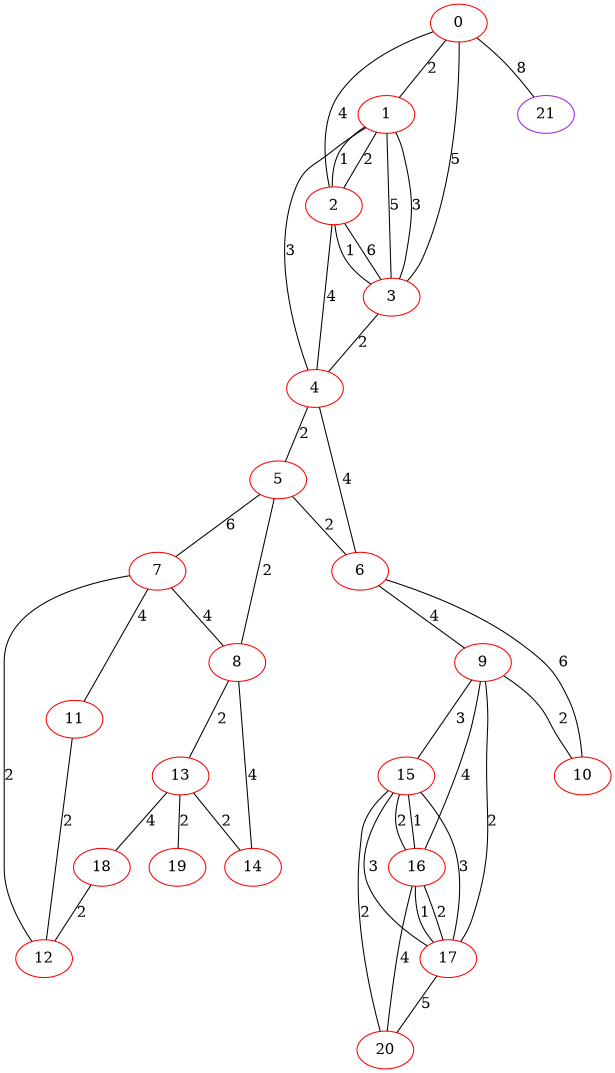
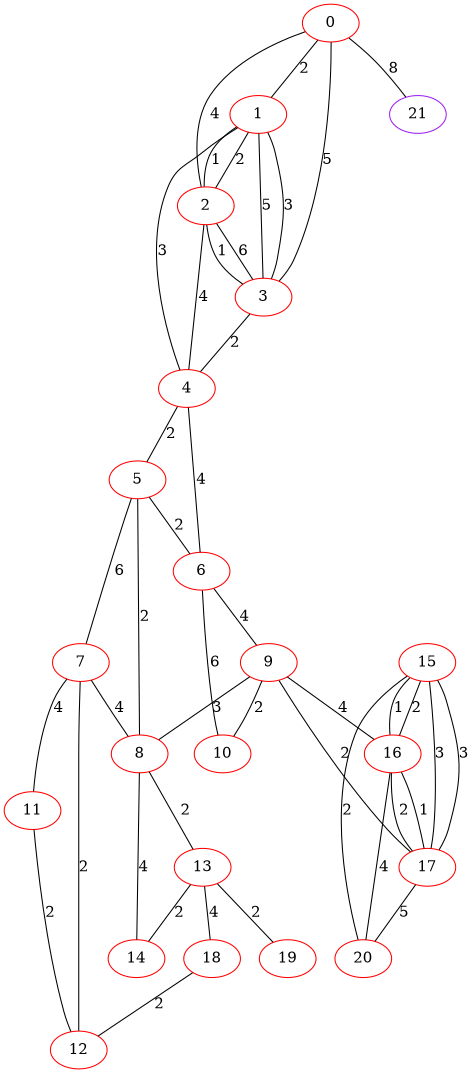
edge "9" -- "15": now "9" -- "8"
